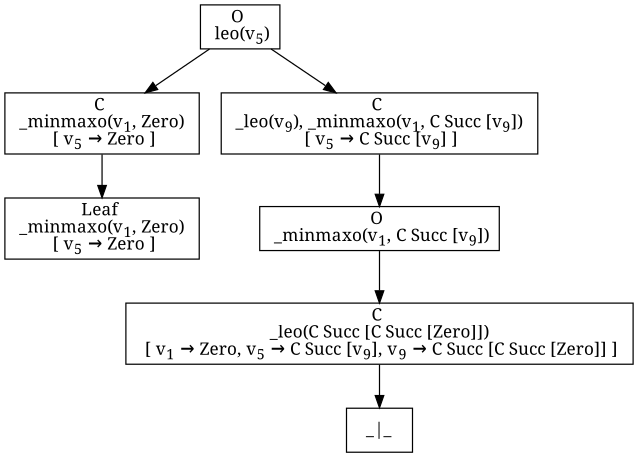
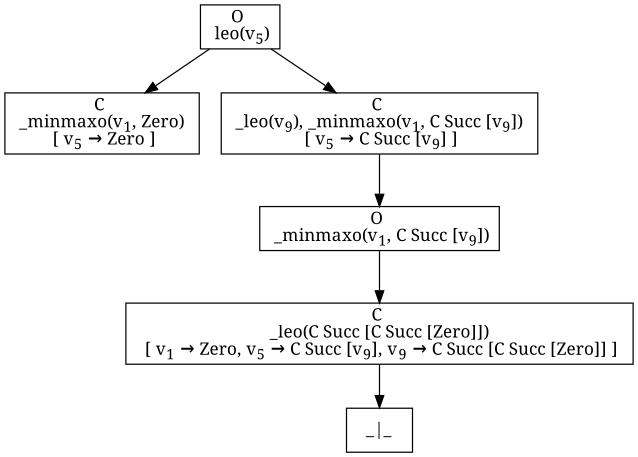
node "Leaf": removed
